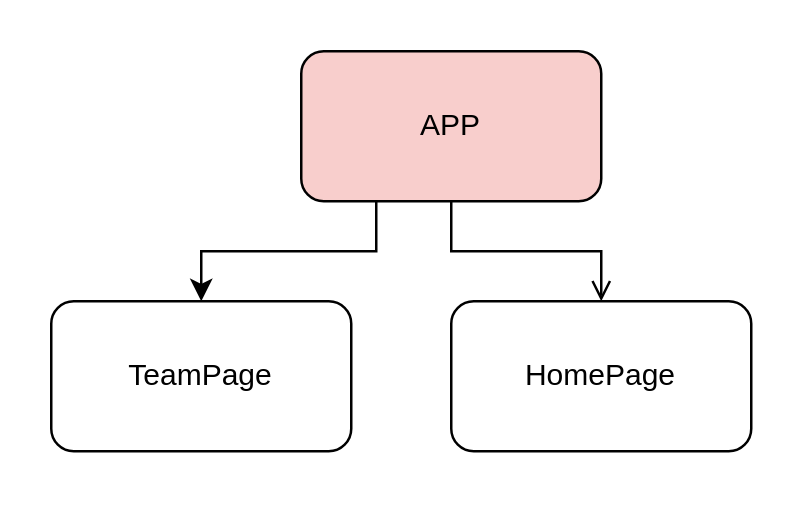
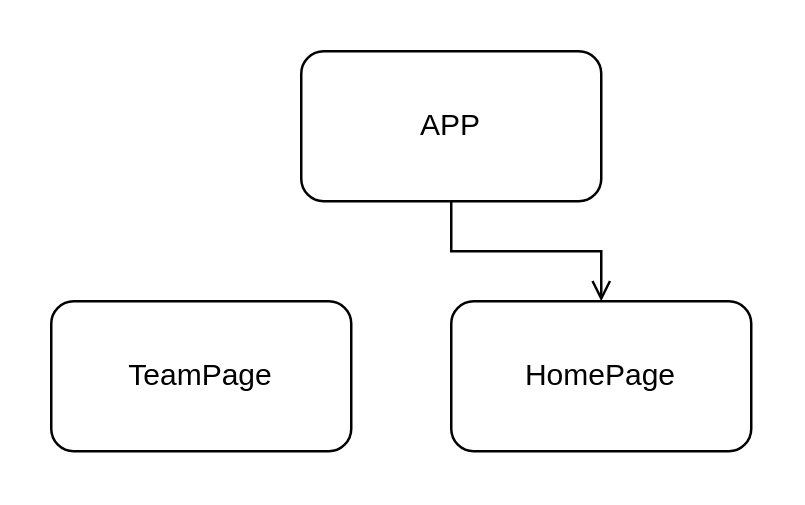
node "APP": fillcolor #f8cecc -> #ffffff
edge "APP" -> "TeamPage": removed
